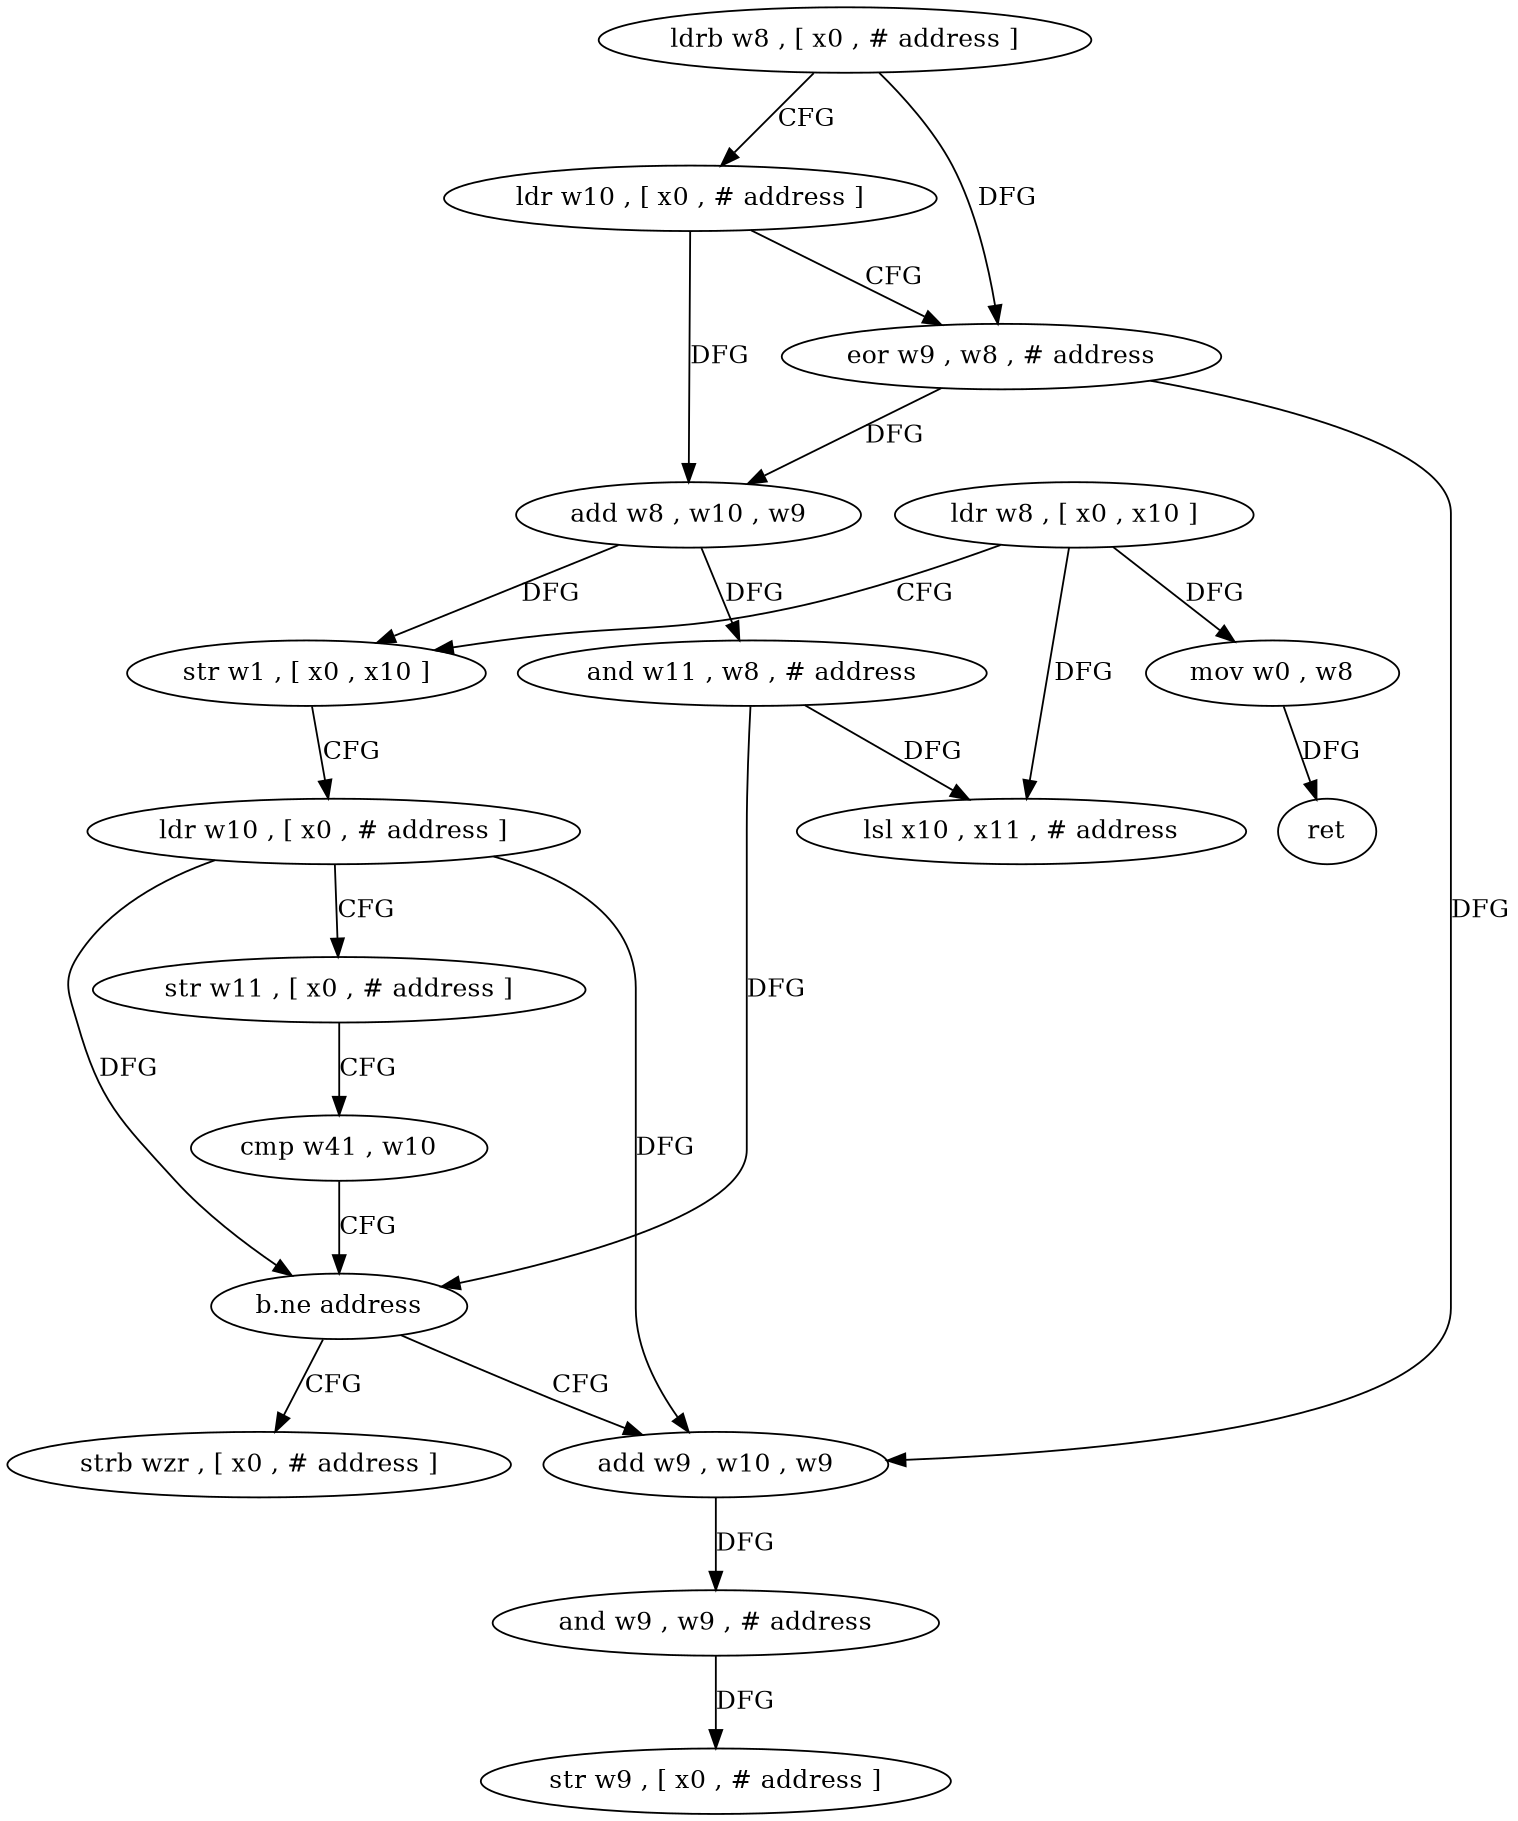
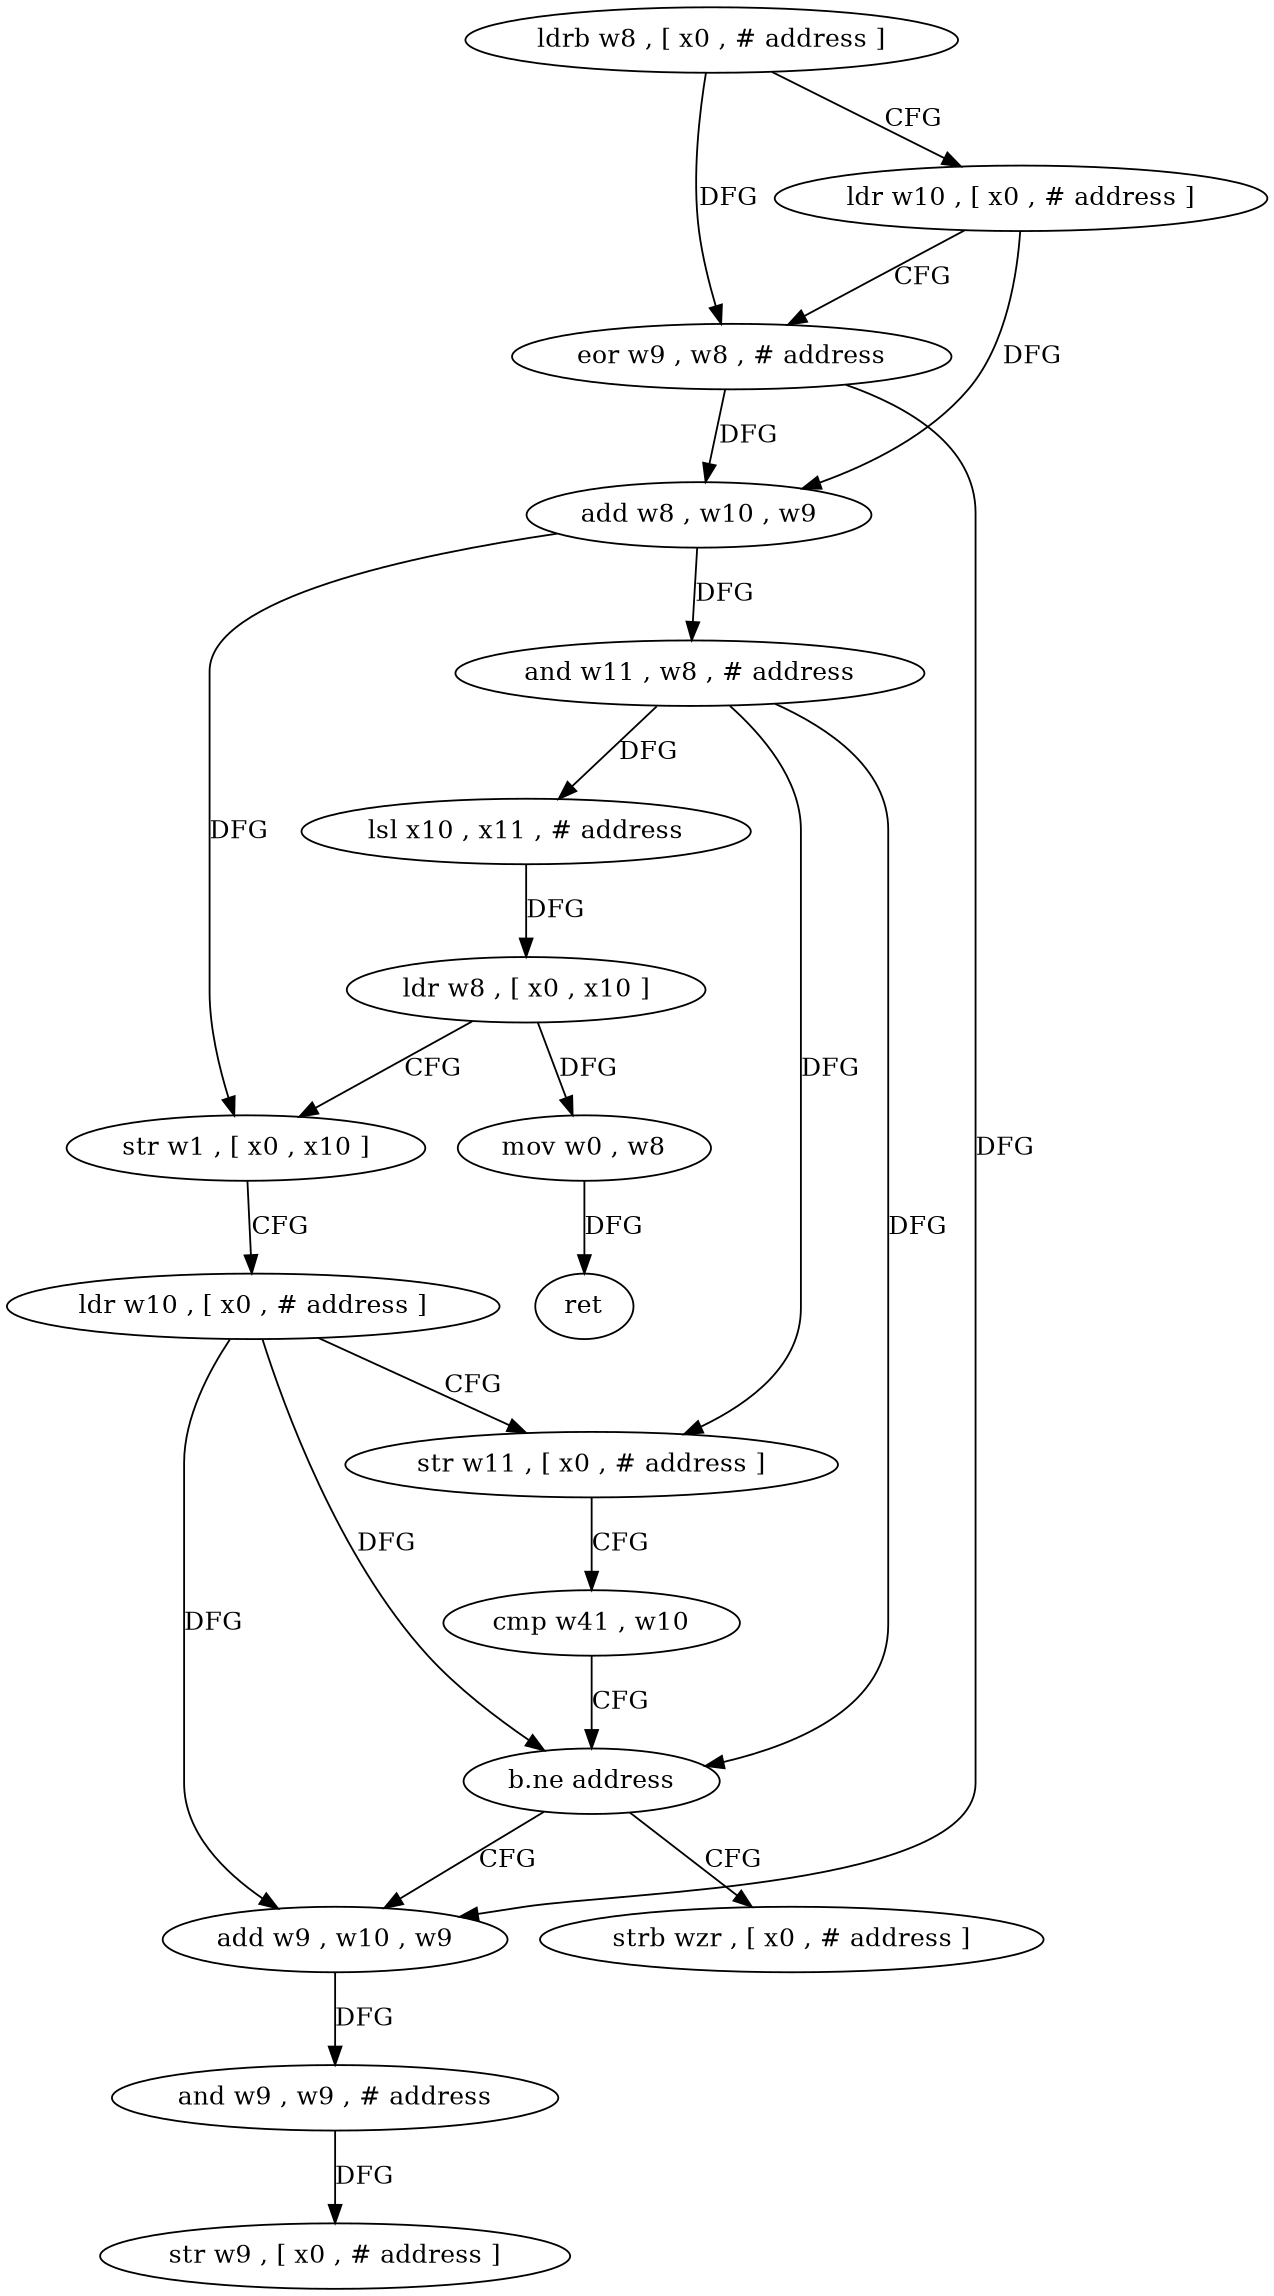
edge "ldr w8 , [ x0 , x10 ]" -> "lsl x10 , x11 , # address": reversed
edge "and w11 , w8 , # address" -> "str w11 , [ x0 , # address ]": added, label "DFG"
